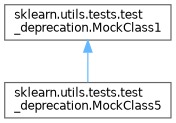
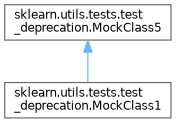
edge "sklearn.utils.tests.test _deprecation.MockClass5" -> "sklearn.utils.tests.test _deprecation.MockClass1": reversed
